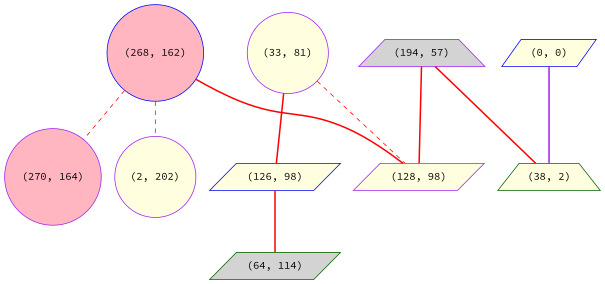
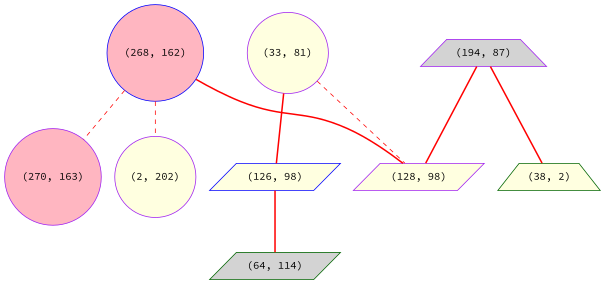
node "(194, 57)": label "(194, 57)" -> "(194, 87)"
node "(0, 0)": removed
node "(270, 164)": label "(270, 164)" -> "(270, 163)"
